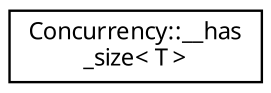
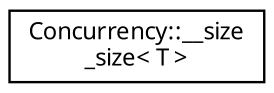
node "Concurrency::__has _size< T >": label "Concurrency::__has _size< T >" -> "Concurrency::__size _size< T >"
